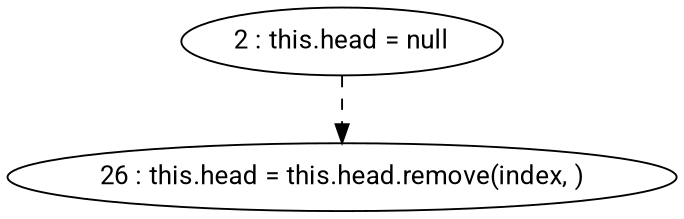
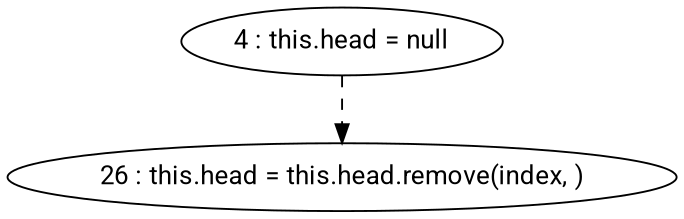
node "2 : this.head = null": label "2 : this.head = null" -> "4 : this.head = null"
